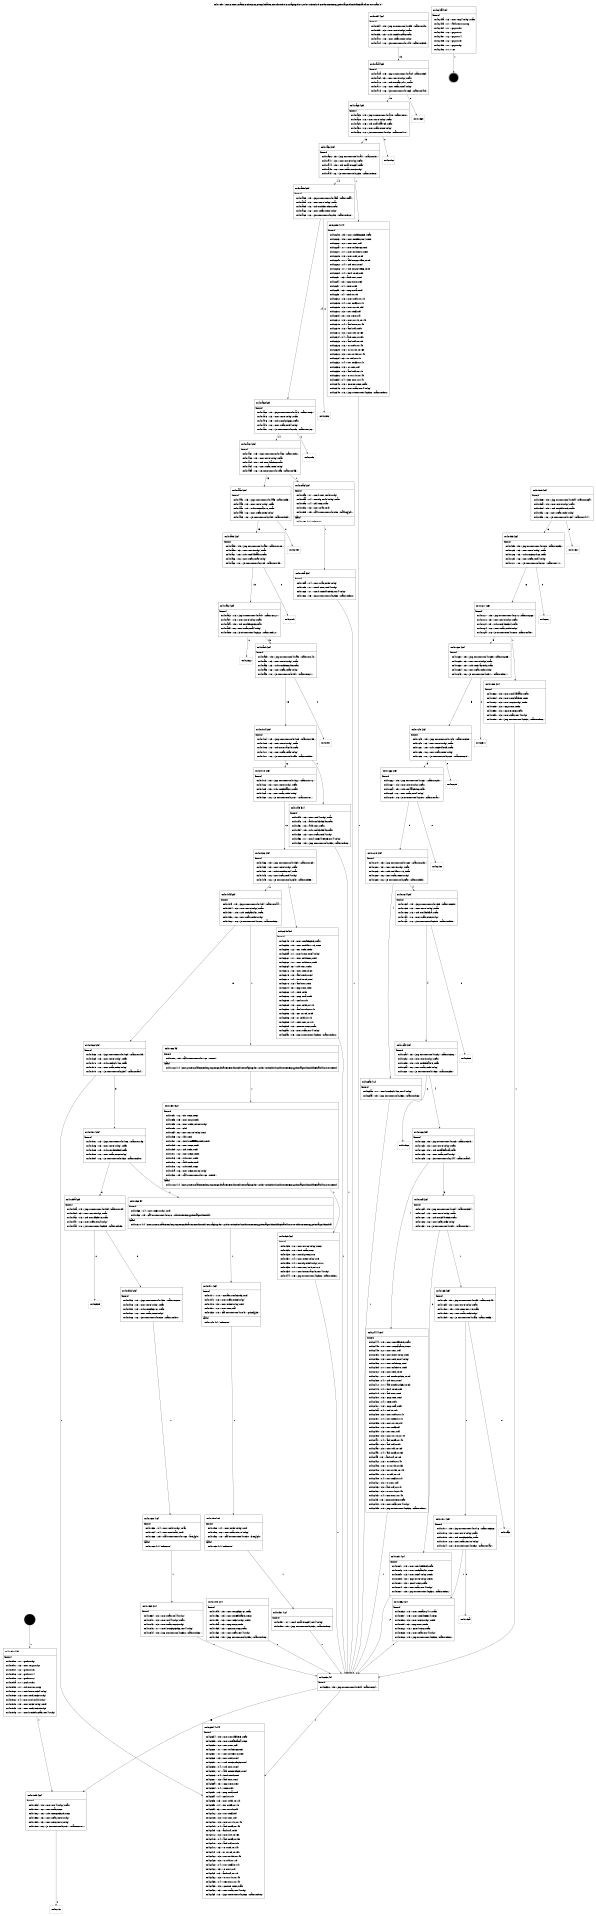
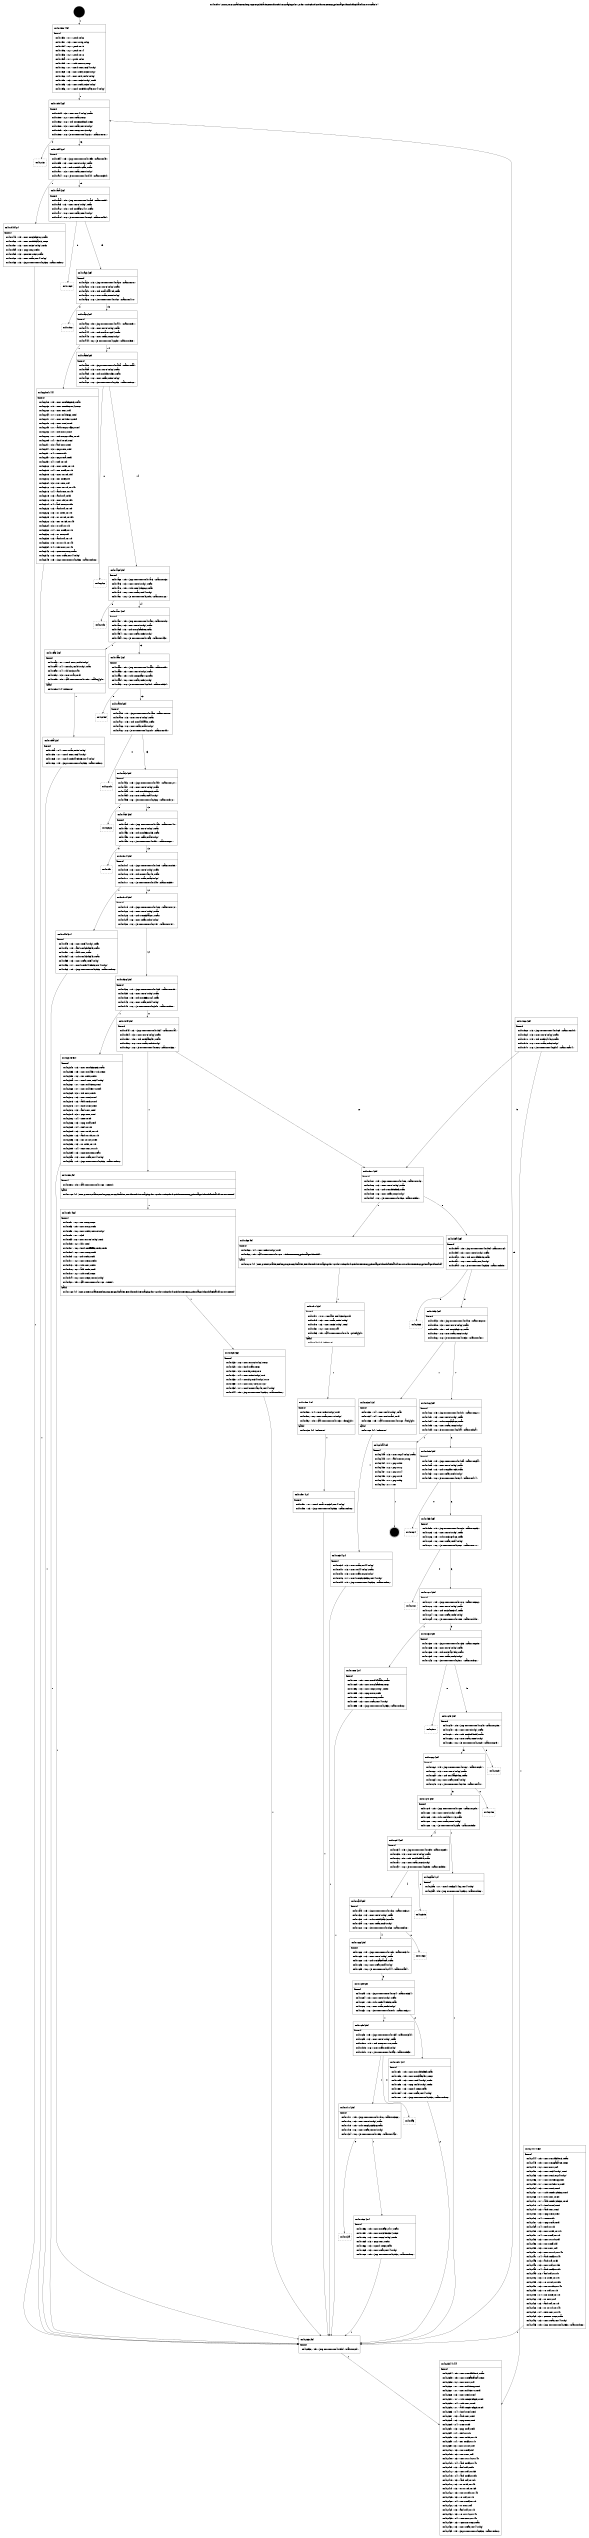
edge "0x4019dd [23]" -> "0x4019f4 [22]": added, label "16"
edge "0x4019f4 [22]" -> "0x401d4d [27]": added, label "1"
edge "0x401b4f [25]" -> "0x401b68 [25]": now "0x401b4f [25]" -> "0x401b81 [25]"
edge "0x401cc6 [25]" -> "0x402444 [150]": removed, label "1"
node "0x401bcc [25]": added
